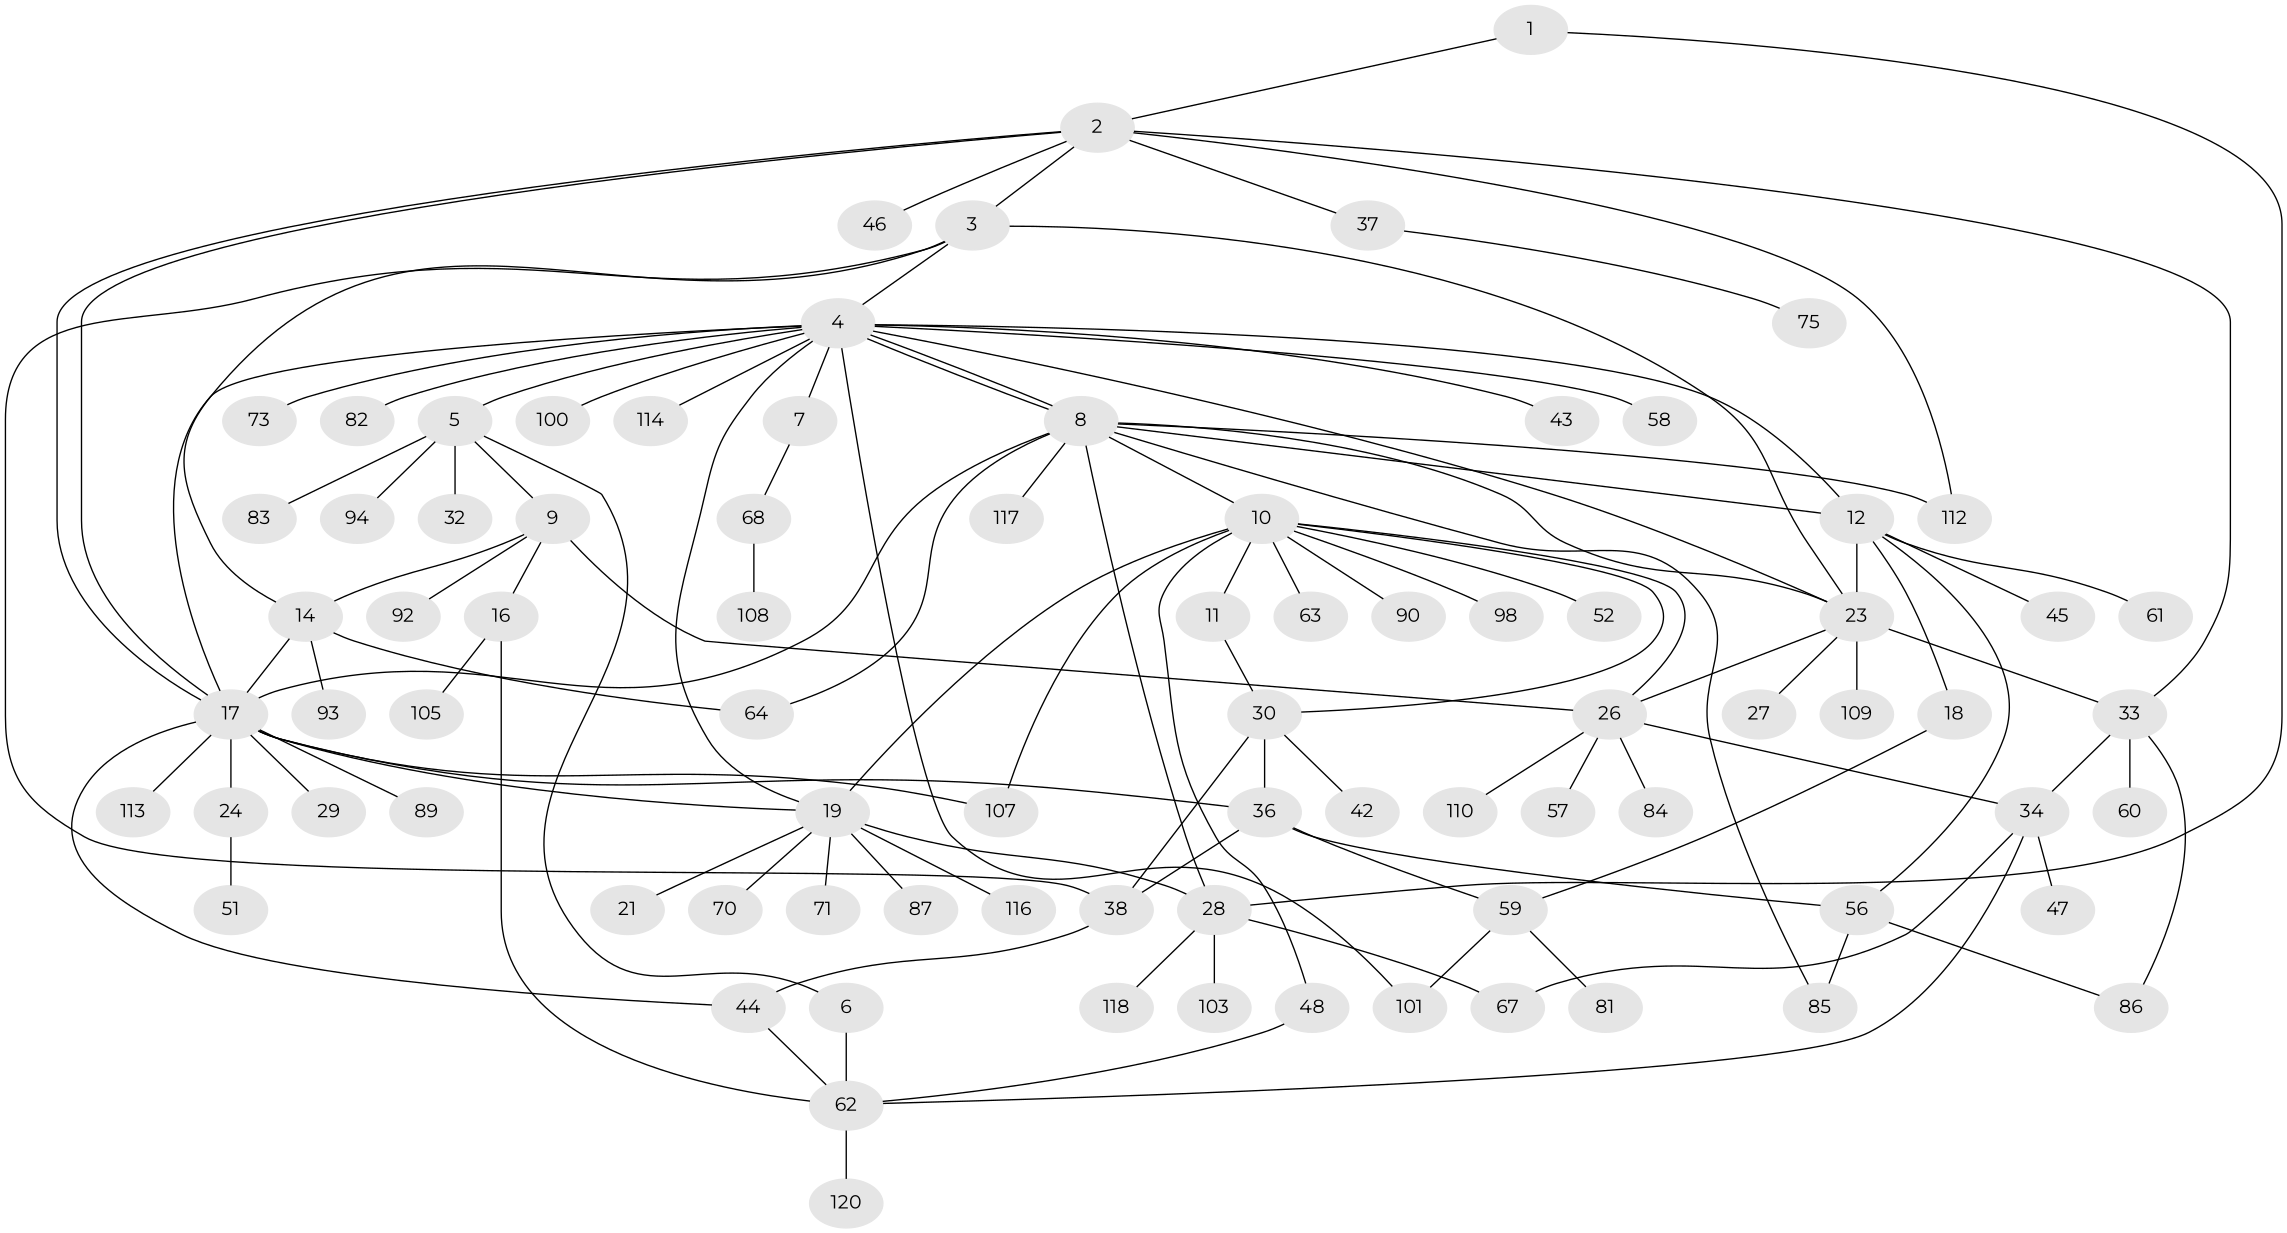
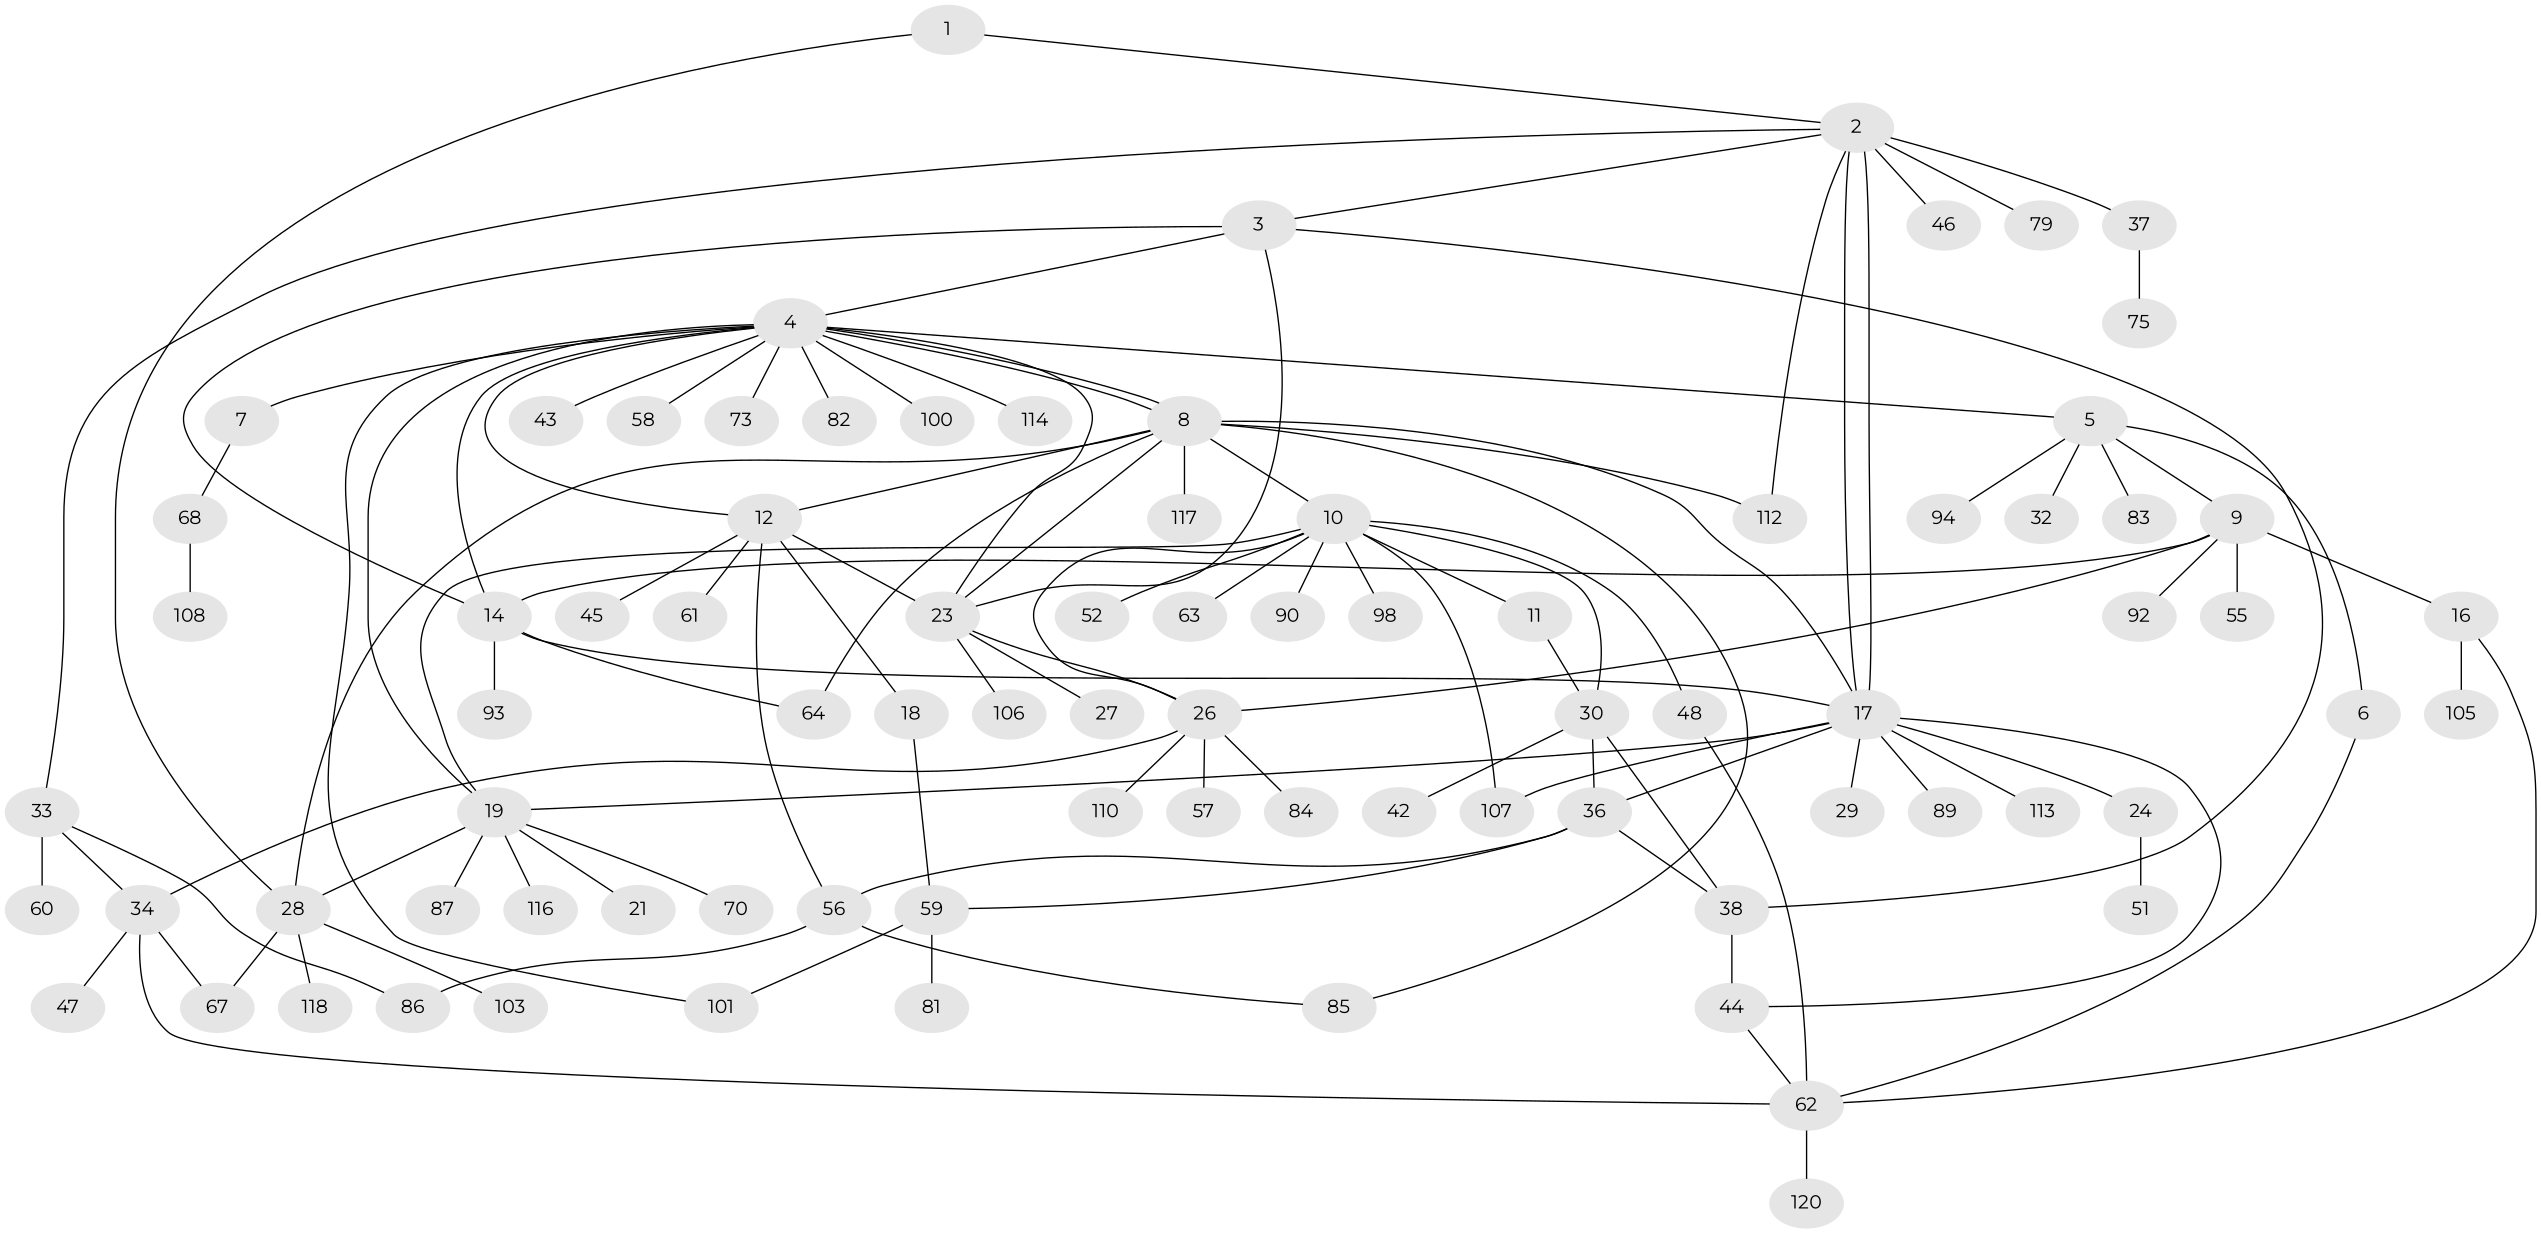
node "79": added
edge "4" -- "17": now "4" -- "14"
node "55": added
edge "23" -- "33": removed
node "109": label "109" -> "106"
node "71": removed
